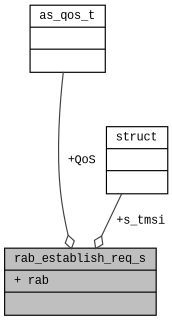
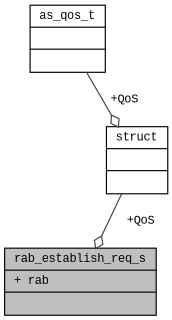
edge "as_qos_t" -> "rab_establish_req_s": now "as_qos_t" -> "struct"
edge "struct" -> "rab_establish_req_s": label " +s_tmsi" -> " +QoS"
